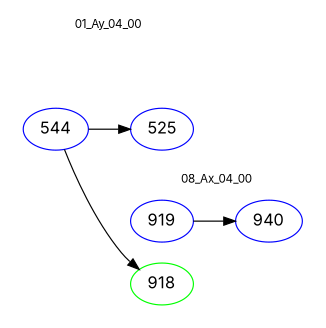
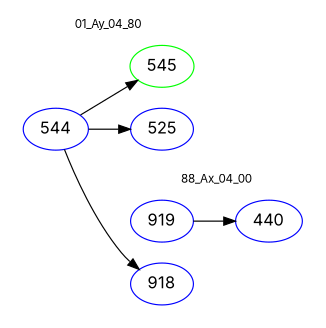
cluster "01_Ay_04_00": label "01_Ay_04_00" -> "01_Ay_04_80"
node "545": added
cluster "08_Ax_04_00": label "08_Ax_04_00" -> "88_Ax_04_00"
node "940": label "940" -> "440"
node "918": color green -> blue
